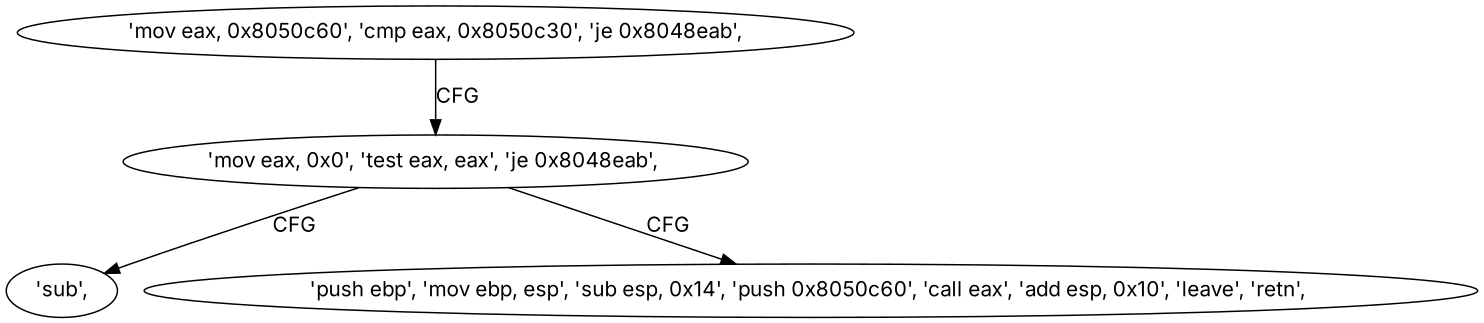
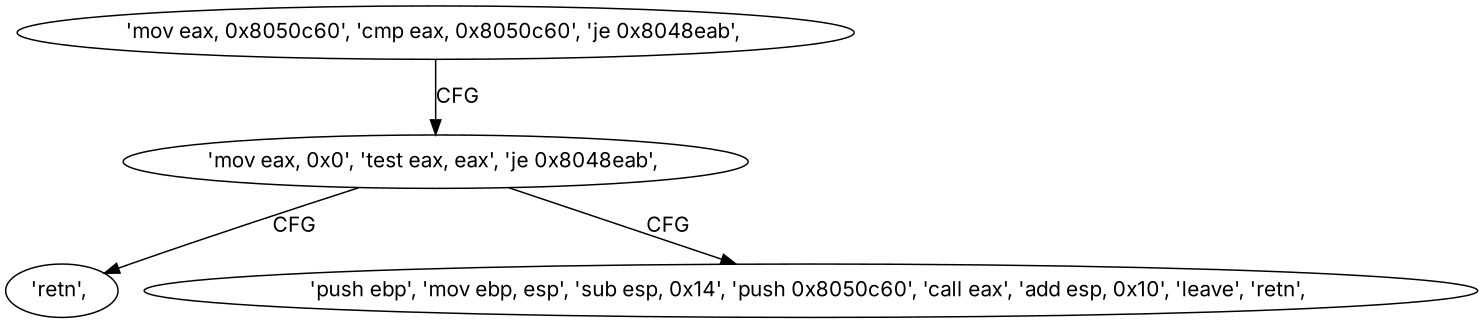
node "'mov eax, 0x8050c60', 'cmp eax, 0x8050c30', 'je 0x8048eab',": label "'mov eax, 0x8050c60', 'cmp eax, 0x8050c30', 'je 0x8048eab'," -> "'mov eax, 0x8050c60', 'cmp eax, 0x8050c60', 'je 0x8048eab',"
node "'sub',": label "'sub'," -> "'retn',"
